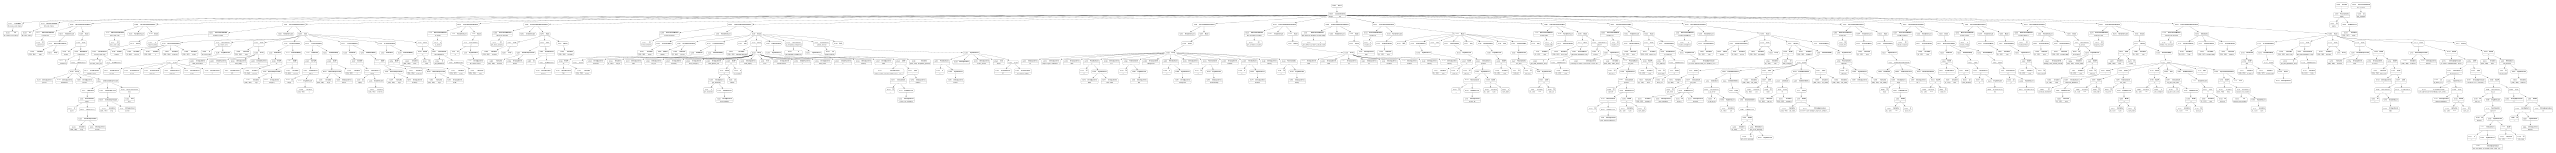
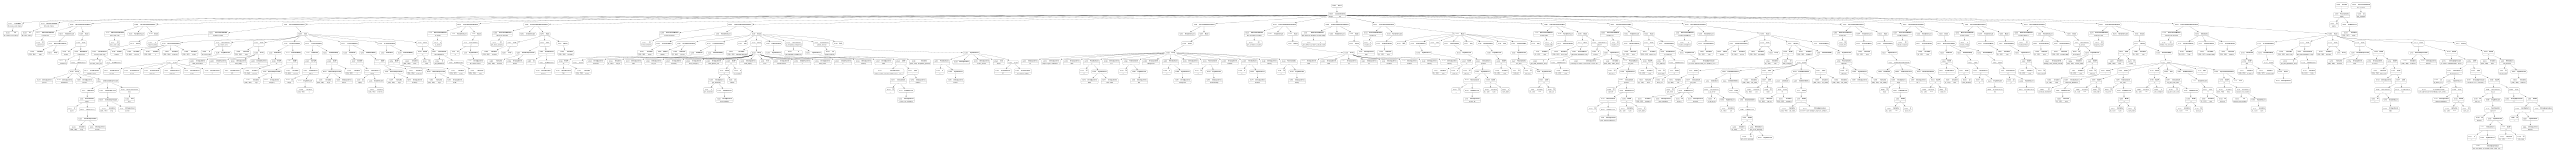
node "41183": removed
